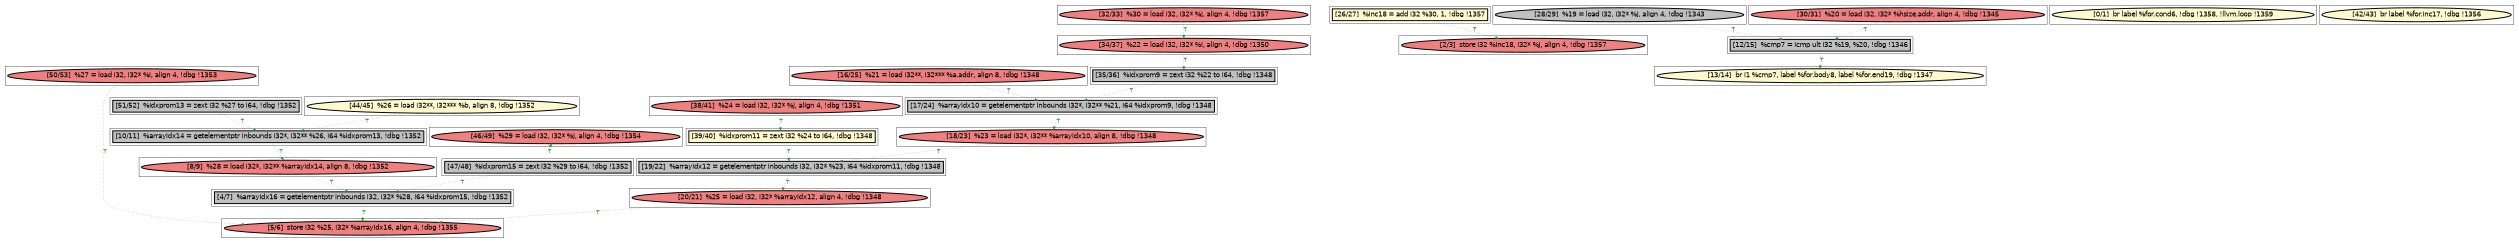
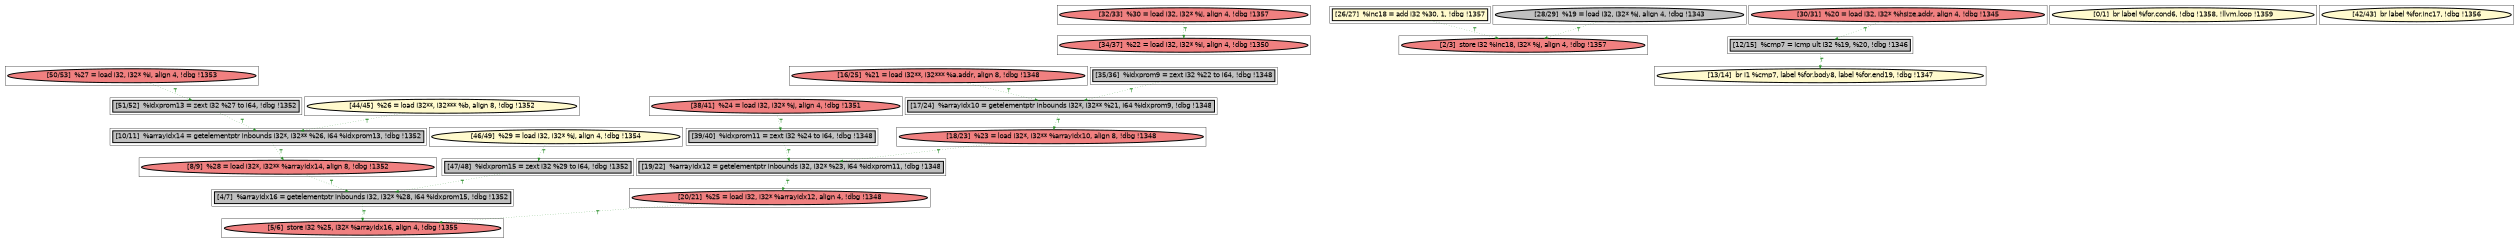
edge "[28/29]  %19 = load i32, i32* %j, align 4, !dbg !1343" -> "[12/15]  %cmp7 = icmp ult i32 %19, %20, !dbg !1346": now "[28/29]  %19 = load i32, i32* %j, align 4, !dbg !1343" -> "[2/3]  store i32 %inc18, i32* %j, align 4, !dbg !1357"
edge "[34/37]  %22 = load i32, i32* %i, align 4, !dbg !1350" -> "[35/36]  %idxprom9 = zext i32 %22 to i64, !dbg !1348": removed, label "T"
node "[46/49]  %29 = load i32, i32* %j, align 4, !dbg !1354": fillcolor lightcoral -> lemonchiffon
node "[39/40]  %idxprom11 = zext i32 %24 to i64, !dbg !1348": fillcolor lemonchiffon -> grey
edge "[47/48]  %idxprom15 = zext i32 %29 to i64, !dbg !1352" -> "[46/49]  %29 = load i32, i32* %j, align 4, !dbg !1354": reversed
edge "[50/53]  %27 = load i32, i32* %i, align 4, !dbg !1353" -> "[5/6]  store i32 %25, i32* %arrayidx16, align 4, !dbg !1355": now "[50/53]  %27 = load i32, i32* %i, align 4, !dbg !1353" -> "[51/52]  %idxprom13 = zext i32 %27 to i64, !dbg !1352"
